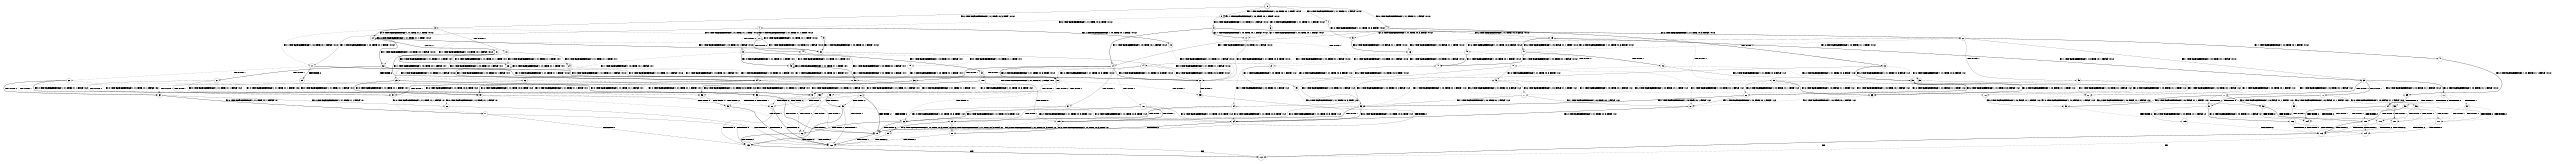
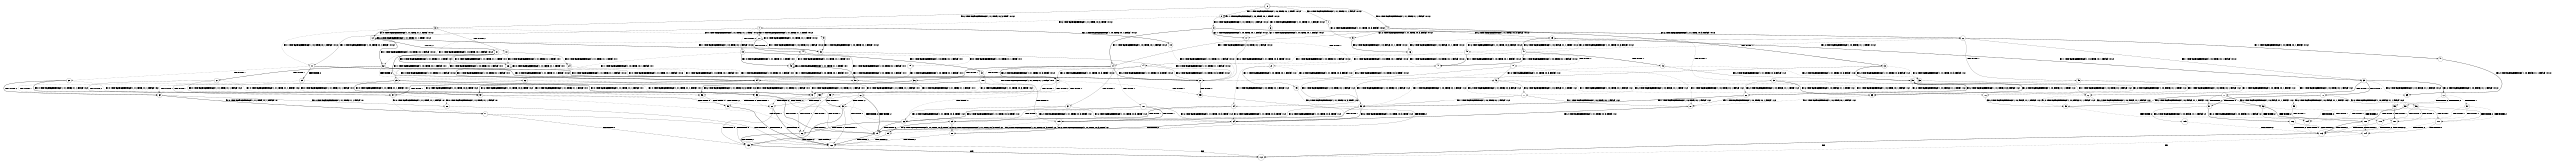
node "94": removed
edge "83" -> "66": reversed
